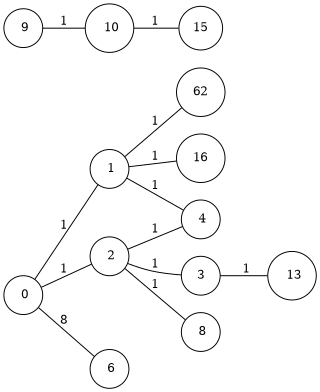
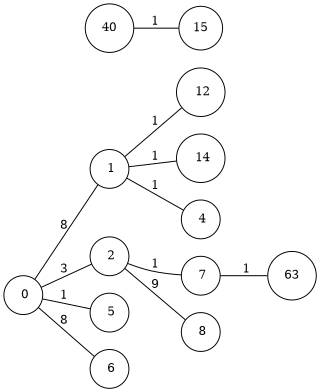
node "9": removed
node "10": label "10" -> "40"
node "62": label "62" -> "12"
node "16": label "16" -> "14"
edge "1" -- "0": label "1" -> "8"
edge "4" -- "2": removed, label "1"
edge "2" -- "0": label "1" -> "3"
node "3": label "3" -> "7"
node "13": label "13" -> "63"
edge "2" -- "8": label "1" -> "9"
node "5": added
